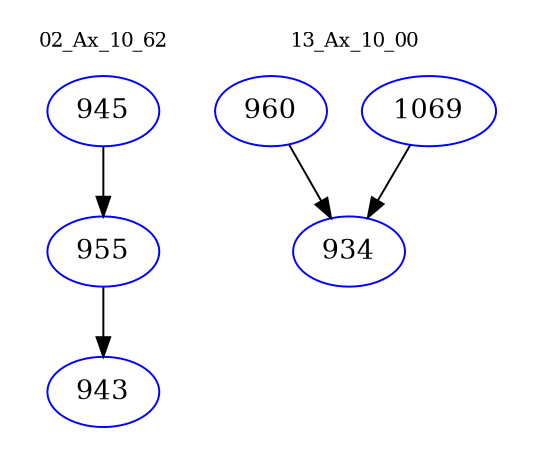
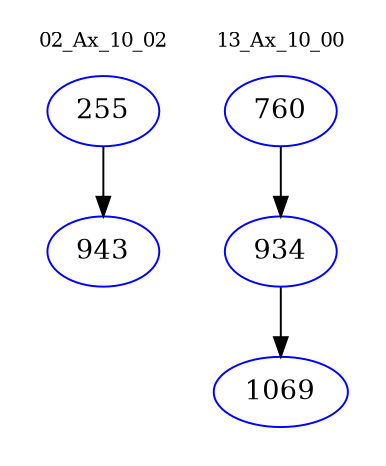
cluster "02_Ax_10_62": label "02_Ax_10_62" -> "02_Ax_10_02"
node "945": removed
node "960": label "960" -> "760"
edge "1069" -> "934": reversed
node "955": label "955" -> "255"
